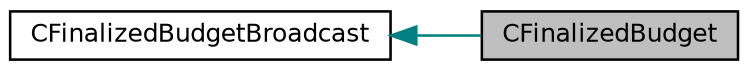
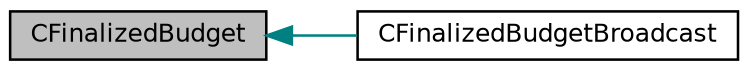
edge "CFinalizedBudget" -> "CFinalizedBudgetBroadcast": reversed
